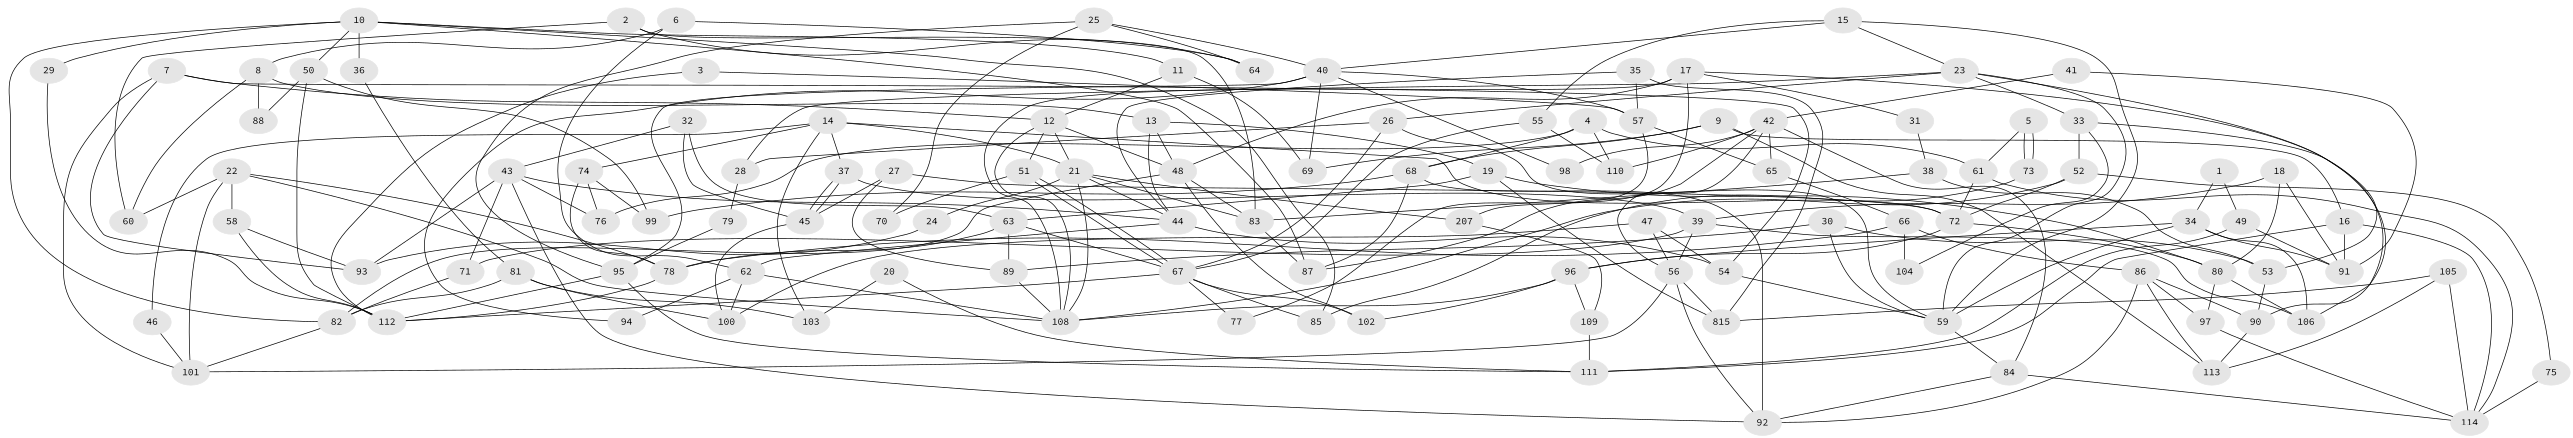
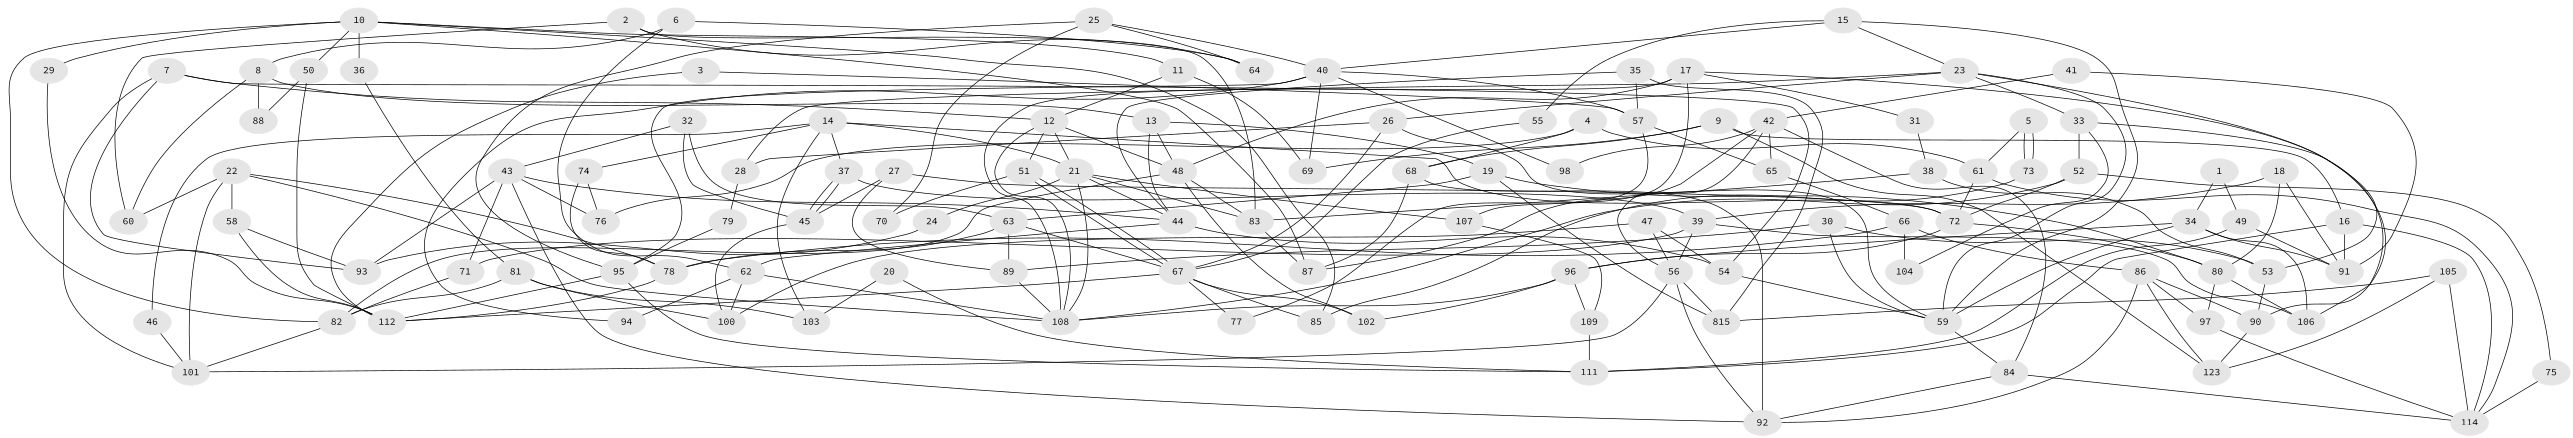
node "110": removed
node "99": removed
node "207": label "207" -> "107"
node "113": label "113" -> "123"
